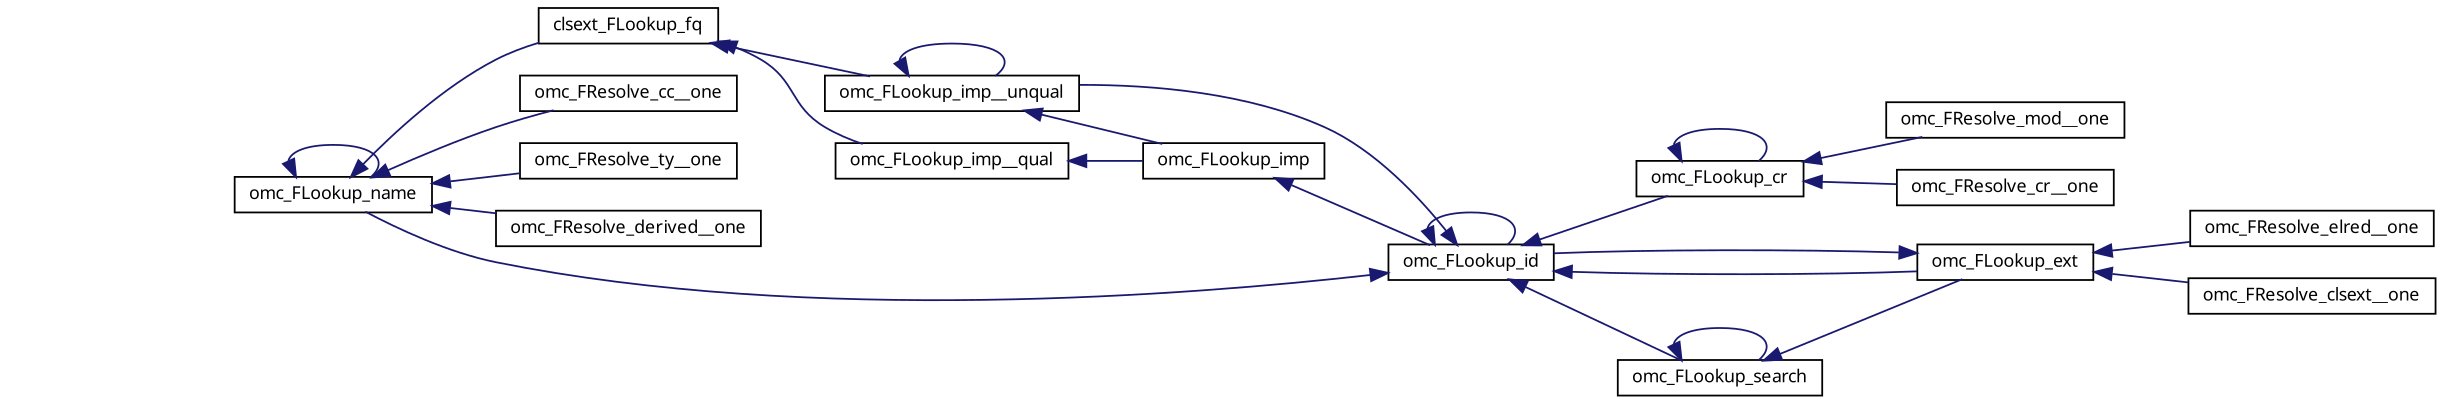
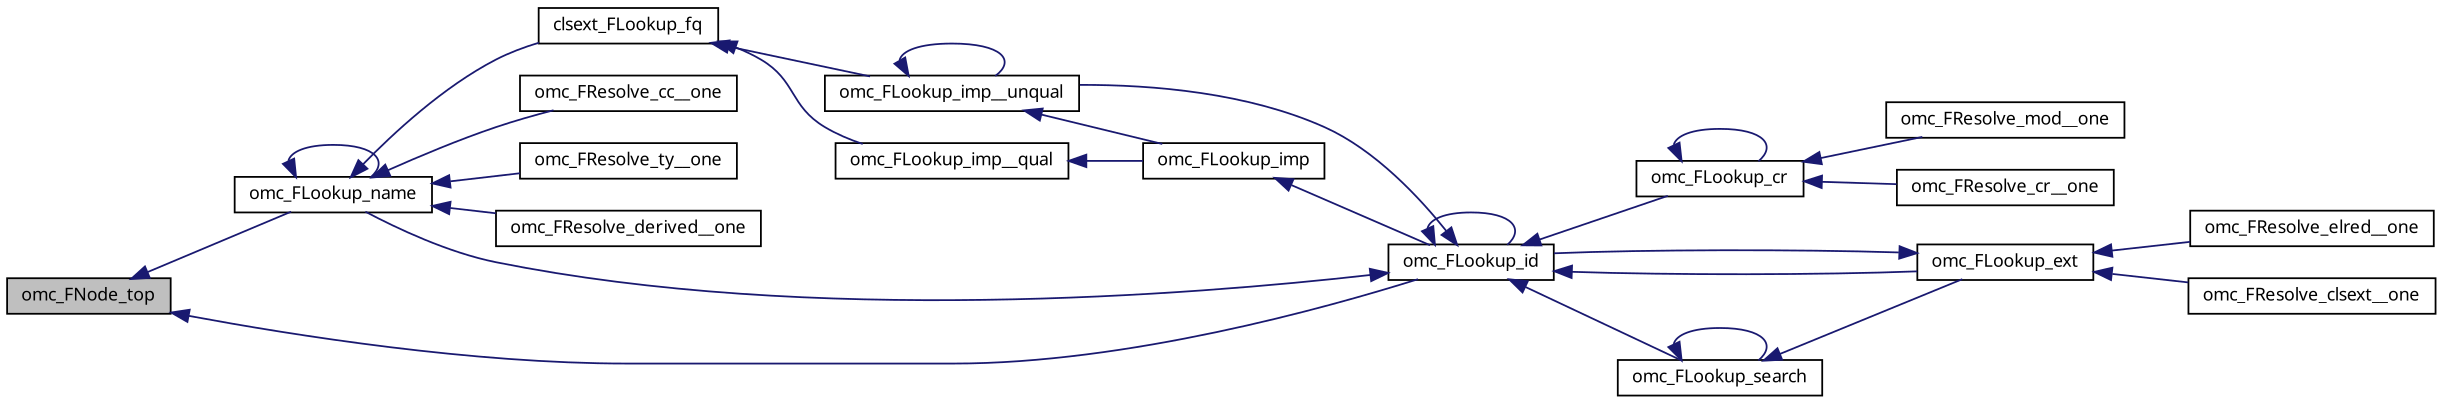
node "omc_FNode_top": added
